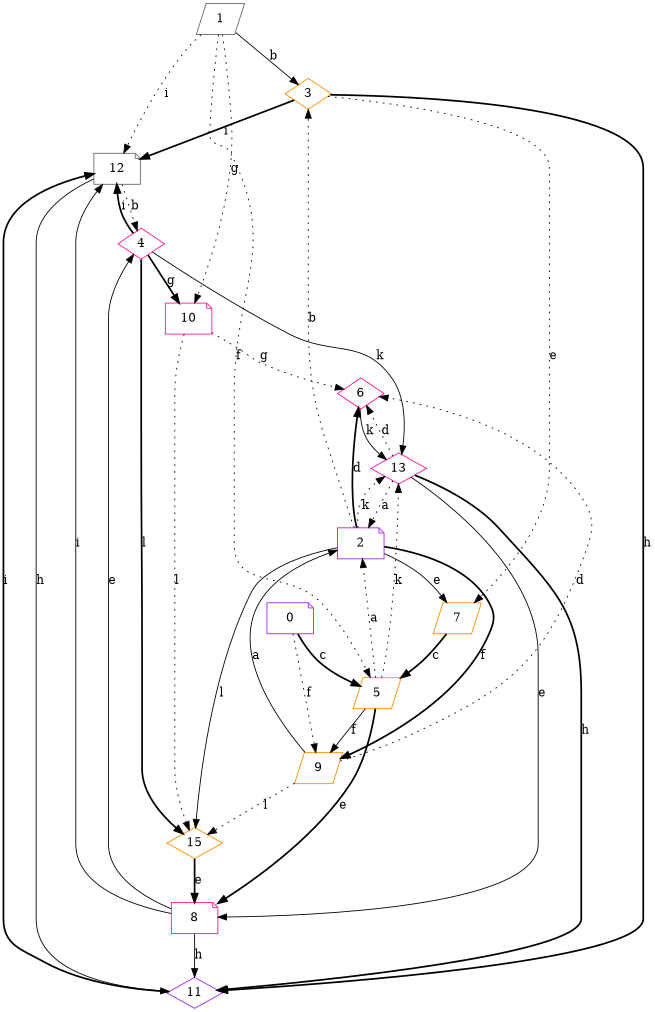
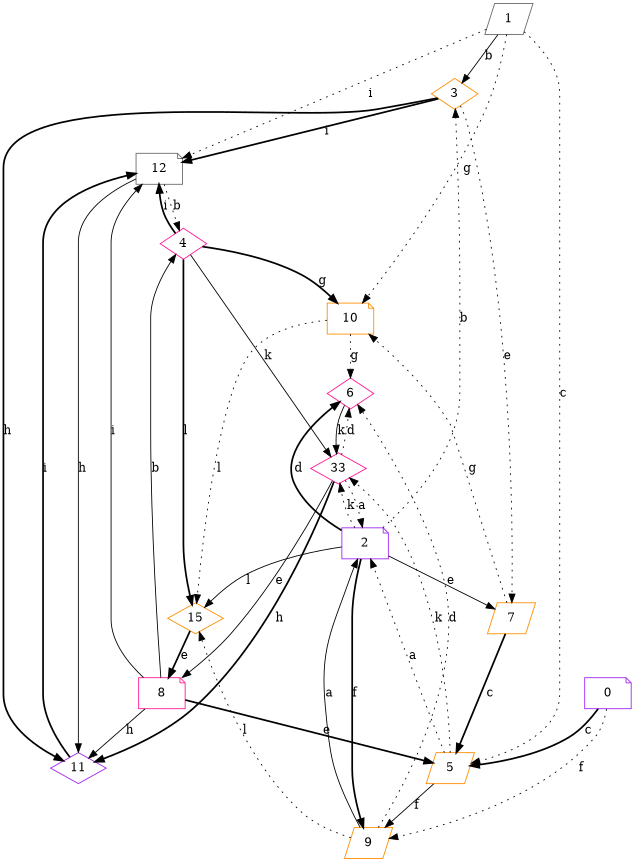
node "10": color deeppink -> darkorange
edge "1" -> "5": label "f" -> "c"
edge "7" -> "10": added, label "g"
node "13": label "13" -> "33"
edge "8" -> "4": label "e" -> "b"
edge "5" -> "8": reversed
